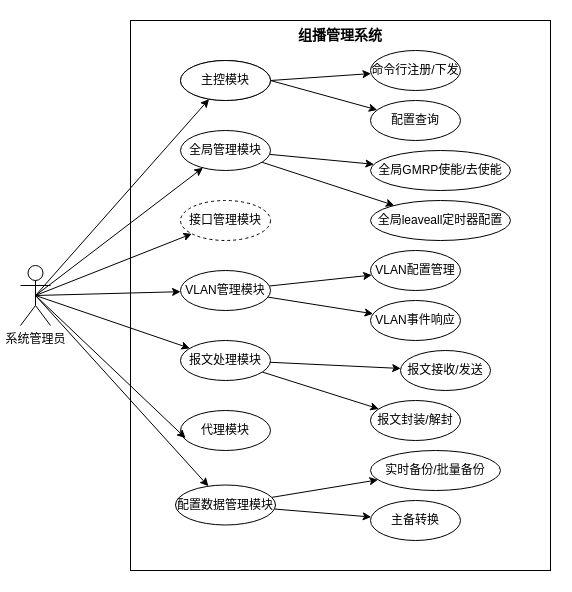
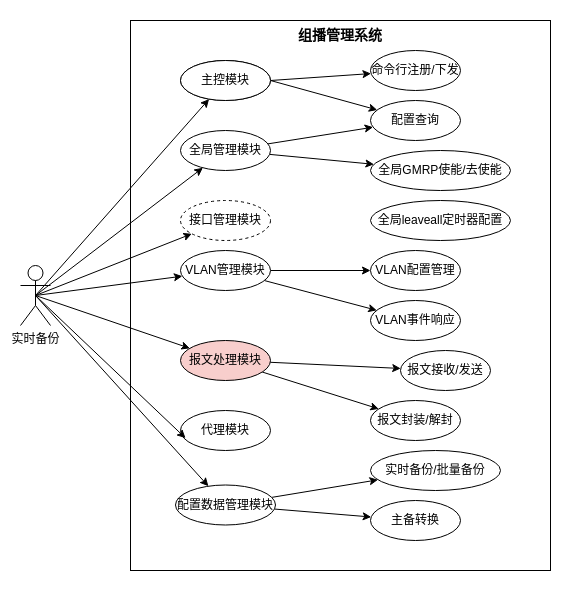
edge "全局管理模块" -> "全局leaveall定时器配置": now "全局管理模块" -> "配置查询"
node "VLAN管理模块": moved (226, 291) -> (226, 271)
node "系统管理员": label "系统管理员" -> "实时备份"
node "报文处理模块": fillcolor #ffffff -> #f8cecc
